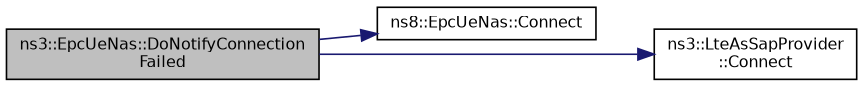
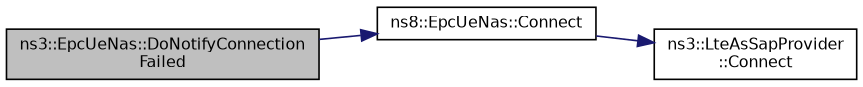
edge "ns3::EpcUeNas::DoNotifyConnection Failed" -> "ns3::LteAsSapProvider ::Connect": now "ns8::EpcUeNas::Connect" -> "ns3::LteAsSapProvider ::Connect"
